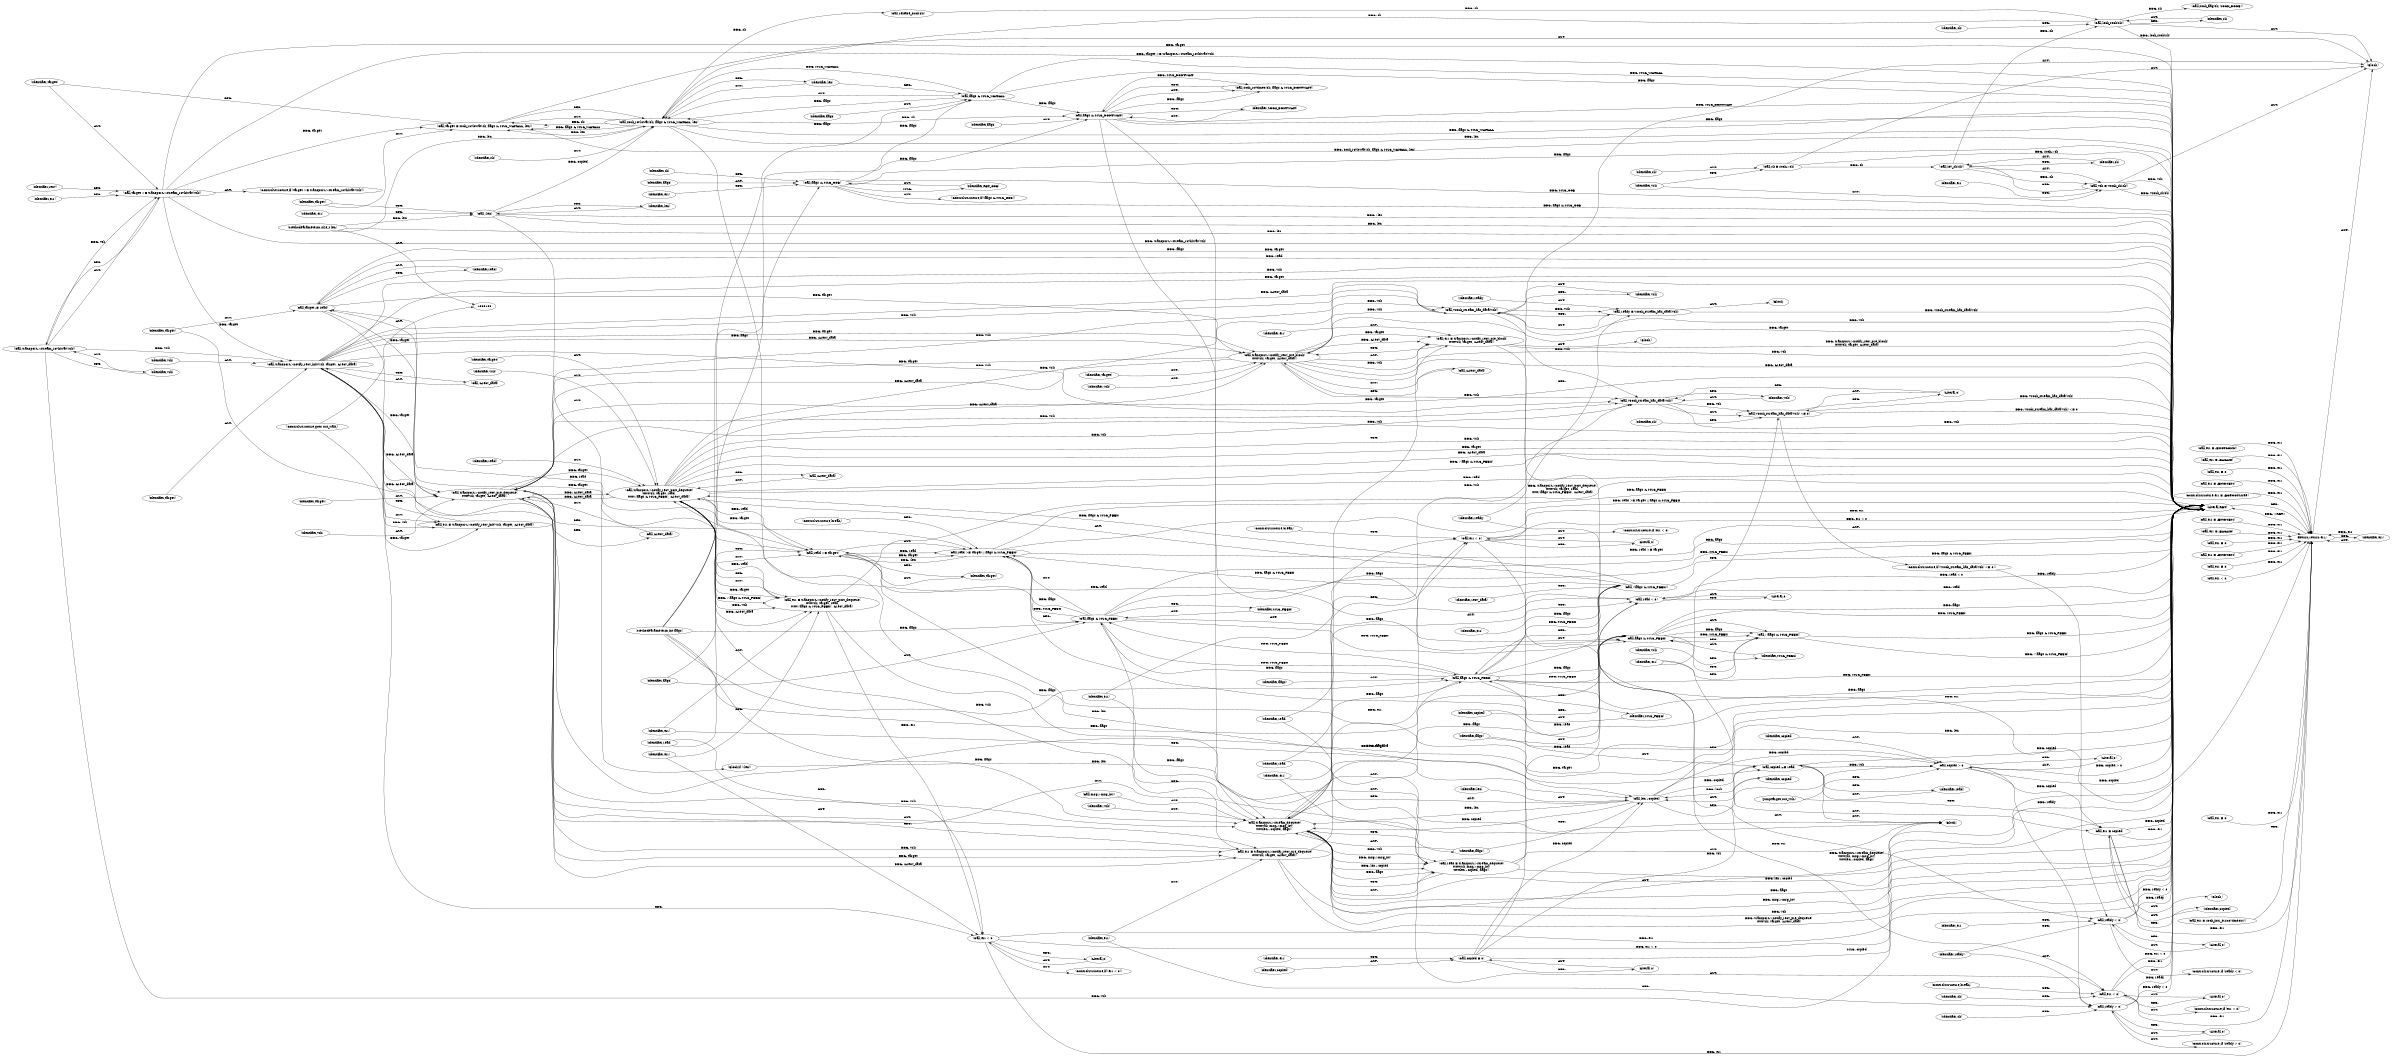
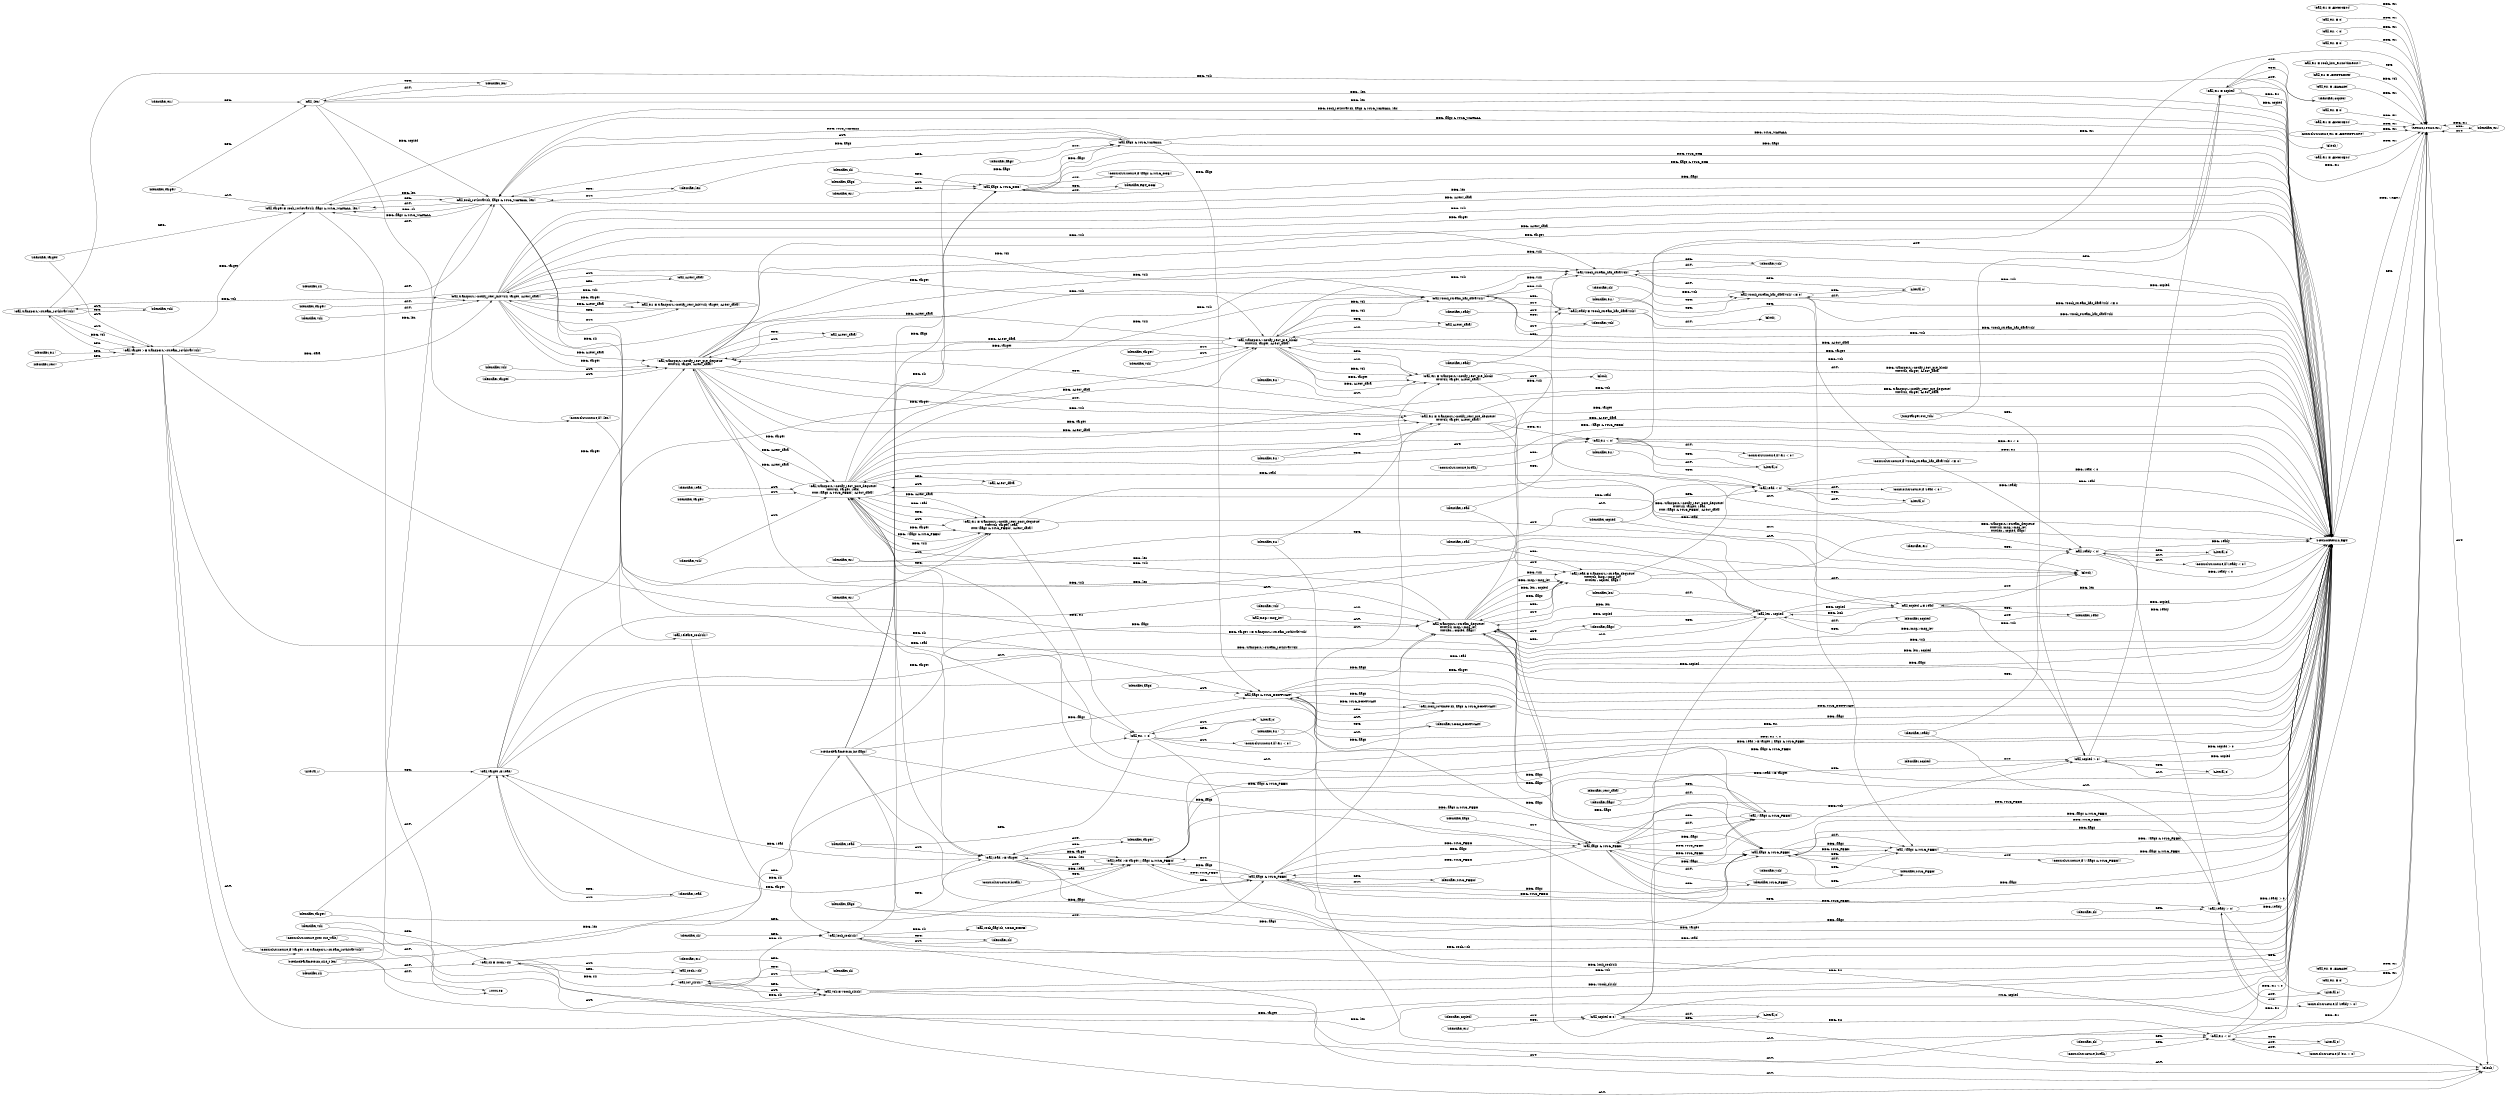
edge "(Call,lock_sock(sk))" -> "(Call,sock_rcvlowat(sk, flags & MSG_WAITALL, len))": now "(Call,lock_sock(sk))" -> "(Call,flags & MSG_OOB)"
edge "(Call,flags & MSG_OOB)" -> "(Identifier,RET_OOB)": label "MSG: " -> "CFG: "
edge "(MethodParameterIn,size_t len)" -> "(Call,!len)": now "(MethodParameterIn,size_t len)" -> "(MethodParameterIn,int flags)"
edge "(Call,target >= transport->stream_rcvhiwat(vsk))" -> "(Call,transport->notify_recv_init(vsk, target, &recv_data))": label "DDG: target" -> "DDG: data"
edge "(Call,err = -ENOTCONN)" -> "(Return,return err;)": label "DDG: err" -> "DDG: vsk"
node "(ControlStructure,if (read < 0))": added
node "(Literal,RET)": label "(Literal,RET)" -> "(MethodReturn,RET)"
edge "(Call,len - copied)" -> "(Call,copied > 0)": removed, label "DDG: copied"
node "(Block,if (!len))": label "(Block,if (!len))" -> "(ControlStructure,if (!len))"
node "(Literal,1)": added
node "(ControlStructure,if (!(flags & MSG_PEEK)))": added
edge "(Call,copied > 0)" -> "(Call,ready > 0)": now "(Call,ready < 0)" -> "(Call,ready > 0)"
node "(Call,sock->sk)": added
